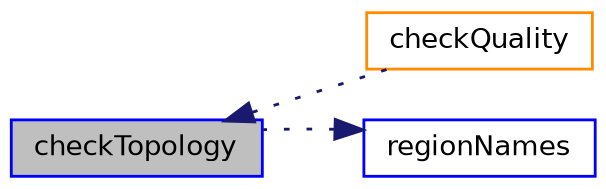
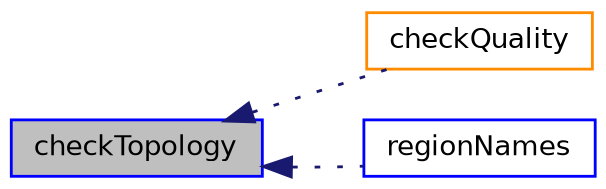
edge "checkTopology" -> "regionNames": reversed
